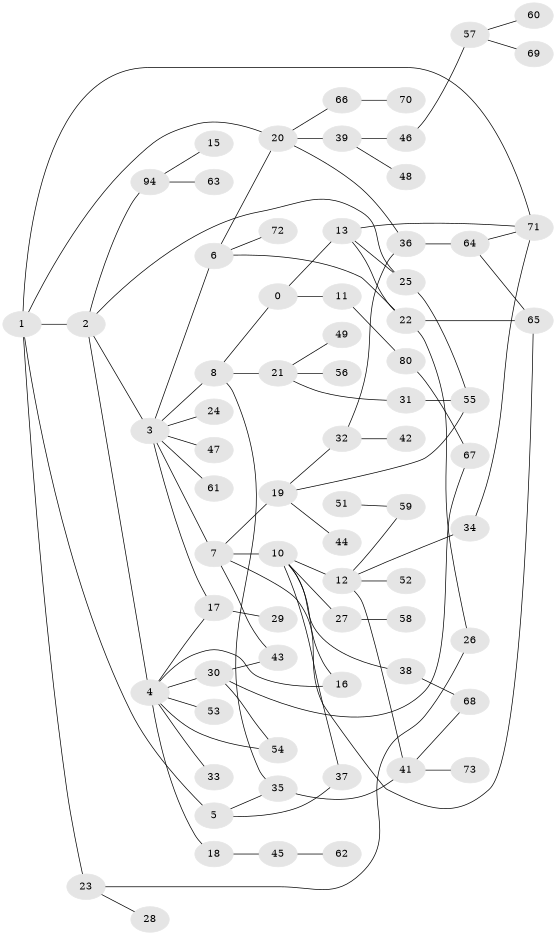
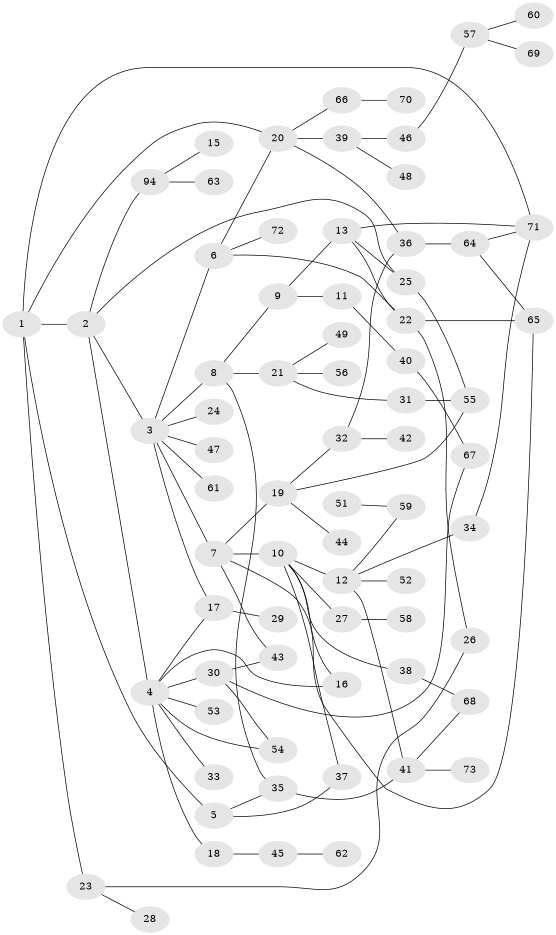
node "0": label "0" -> "9"
node "80": label "80" -> "40"
